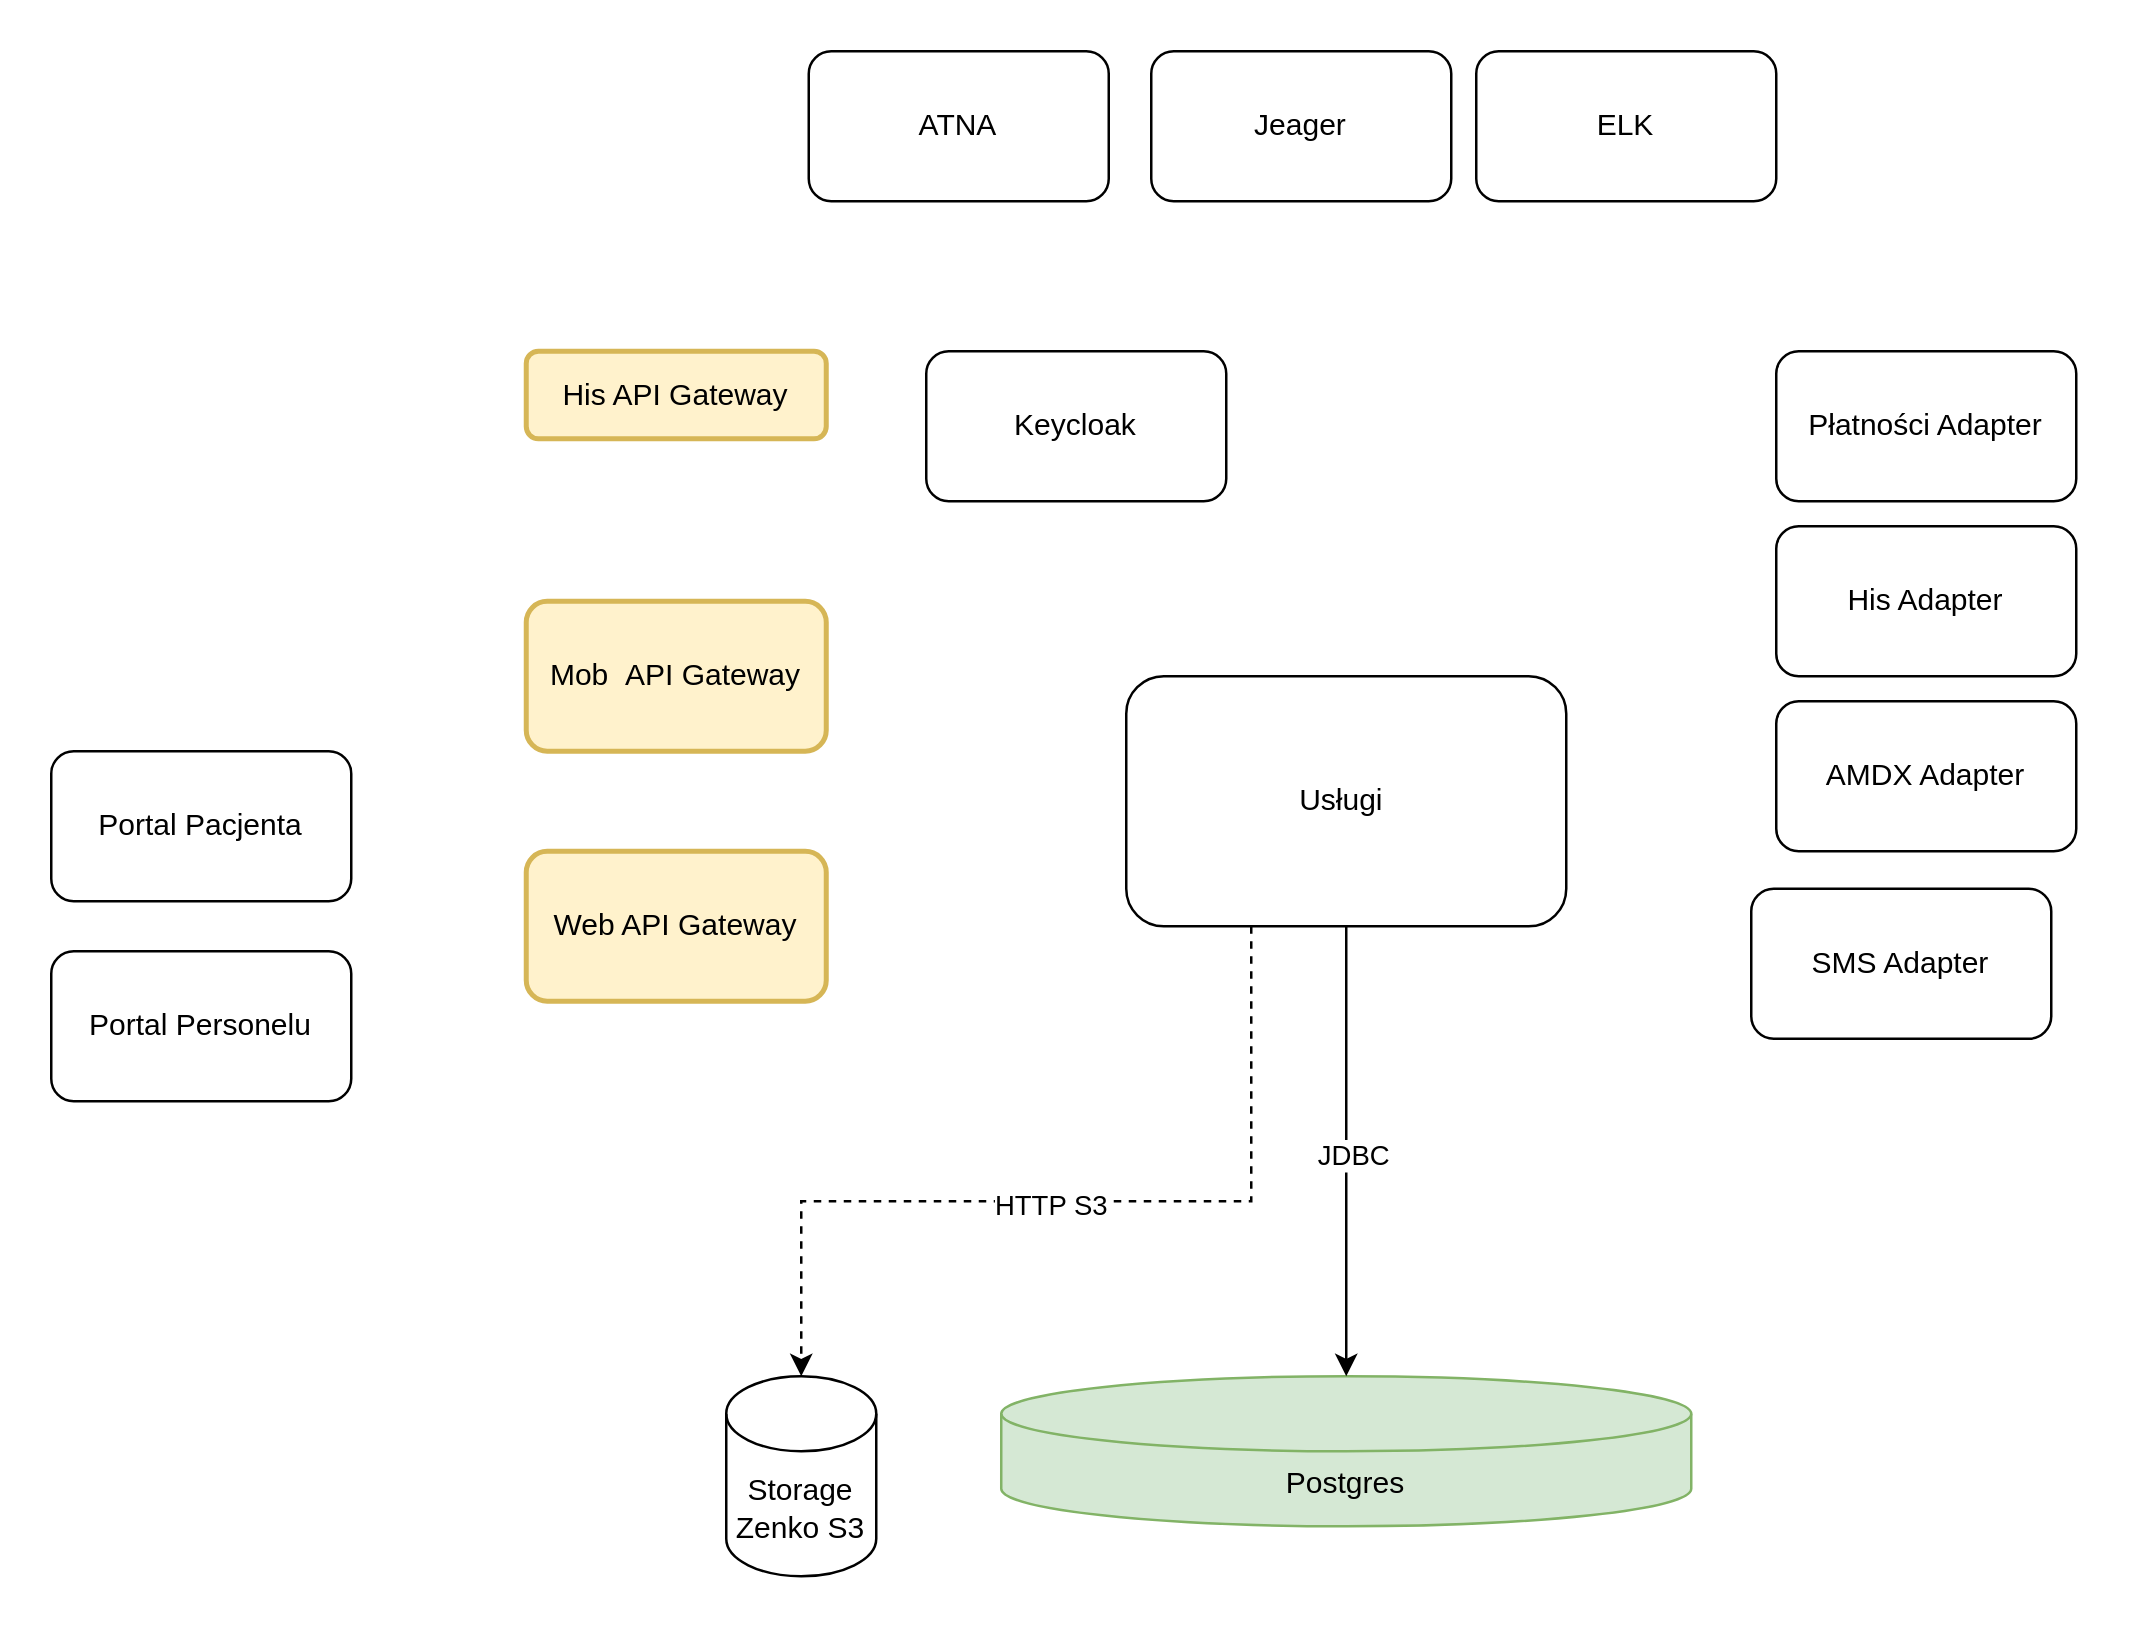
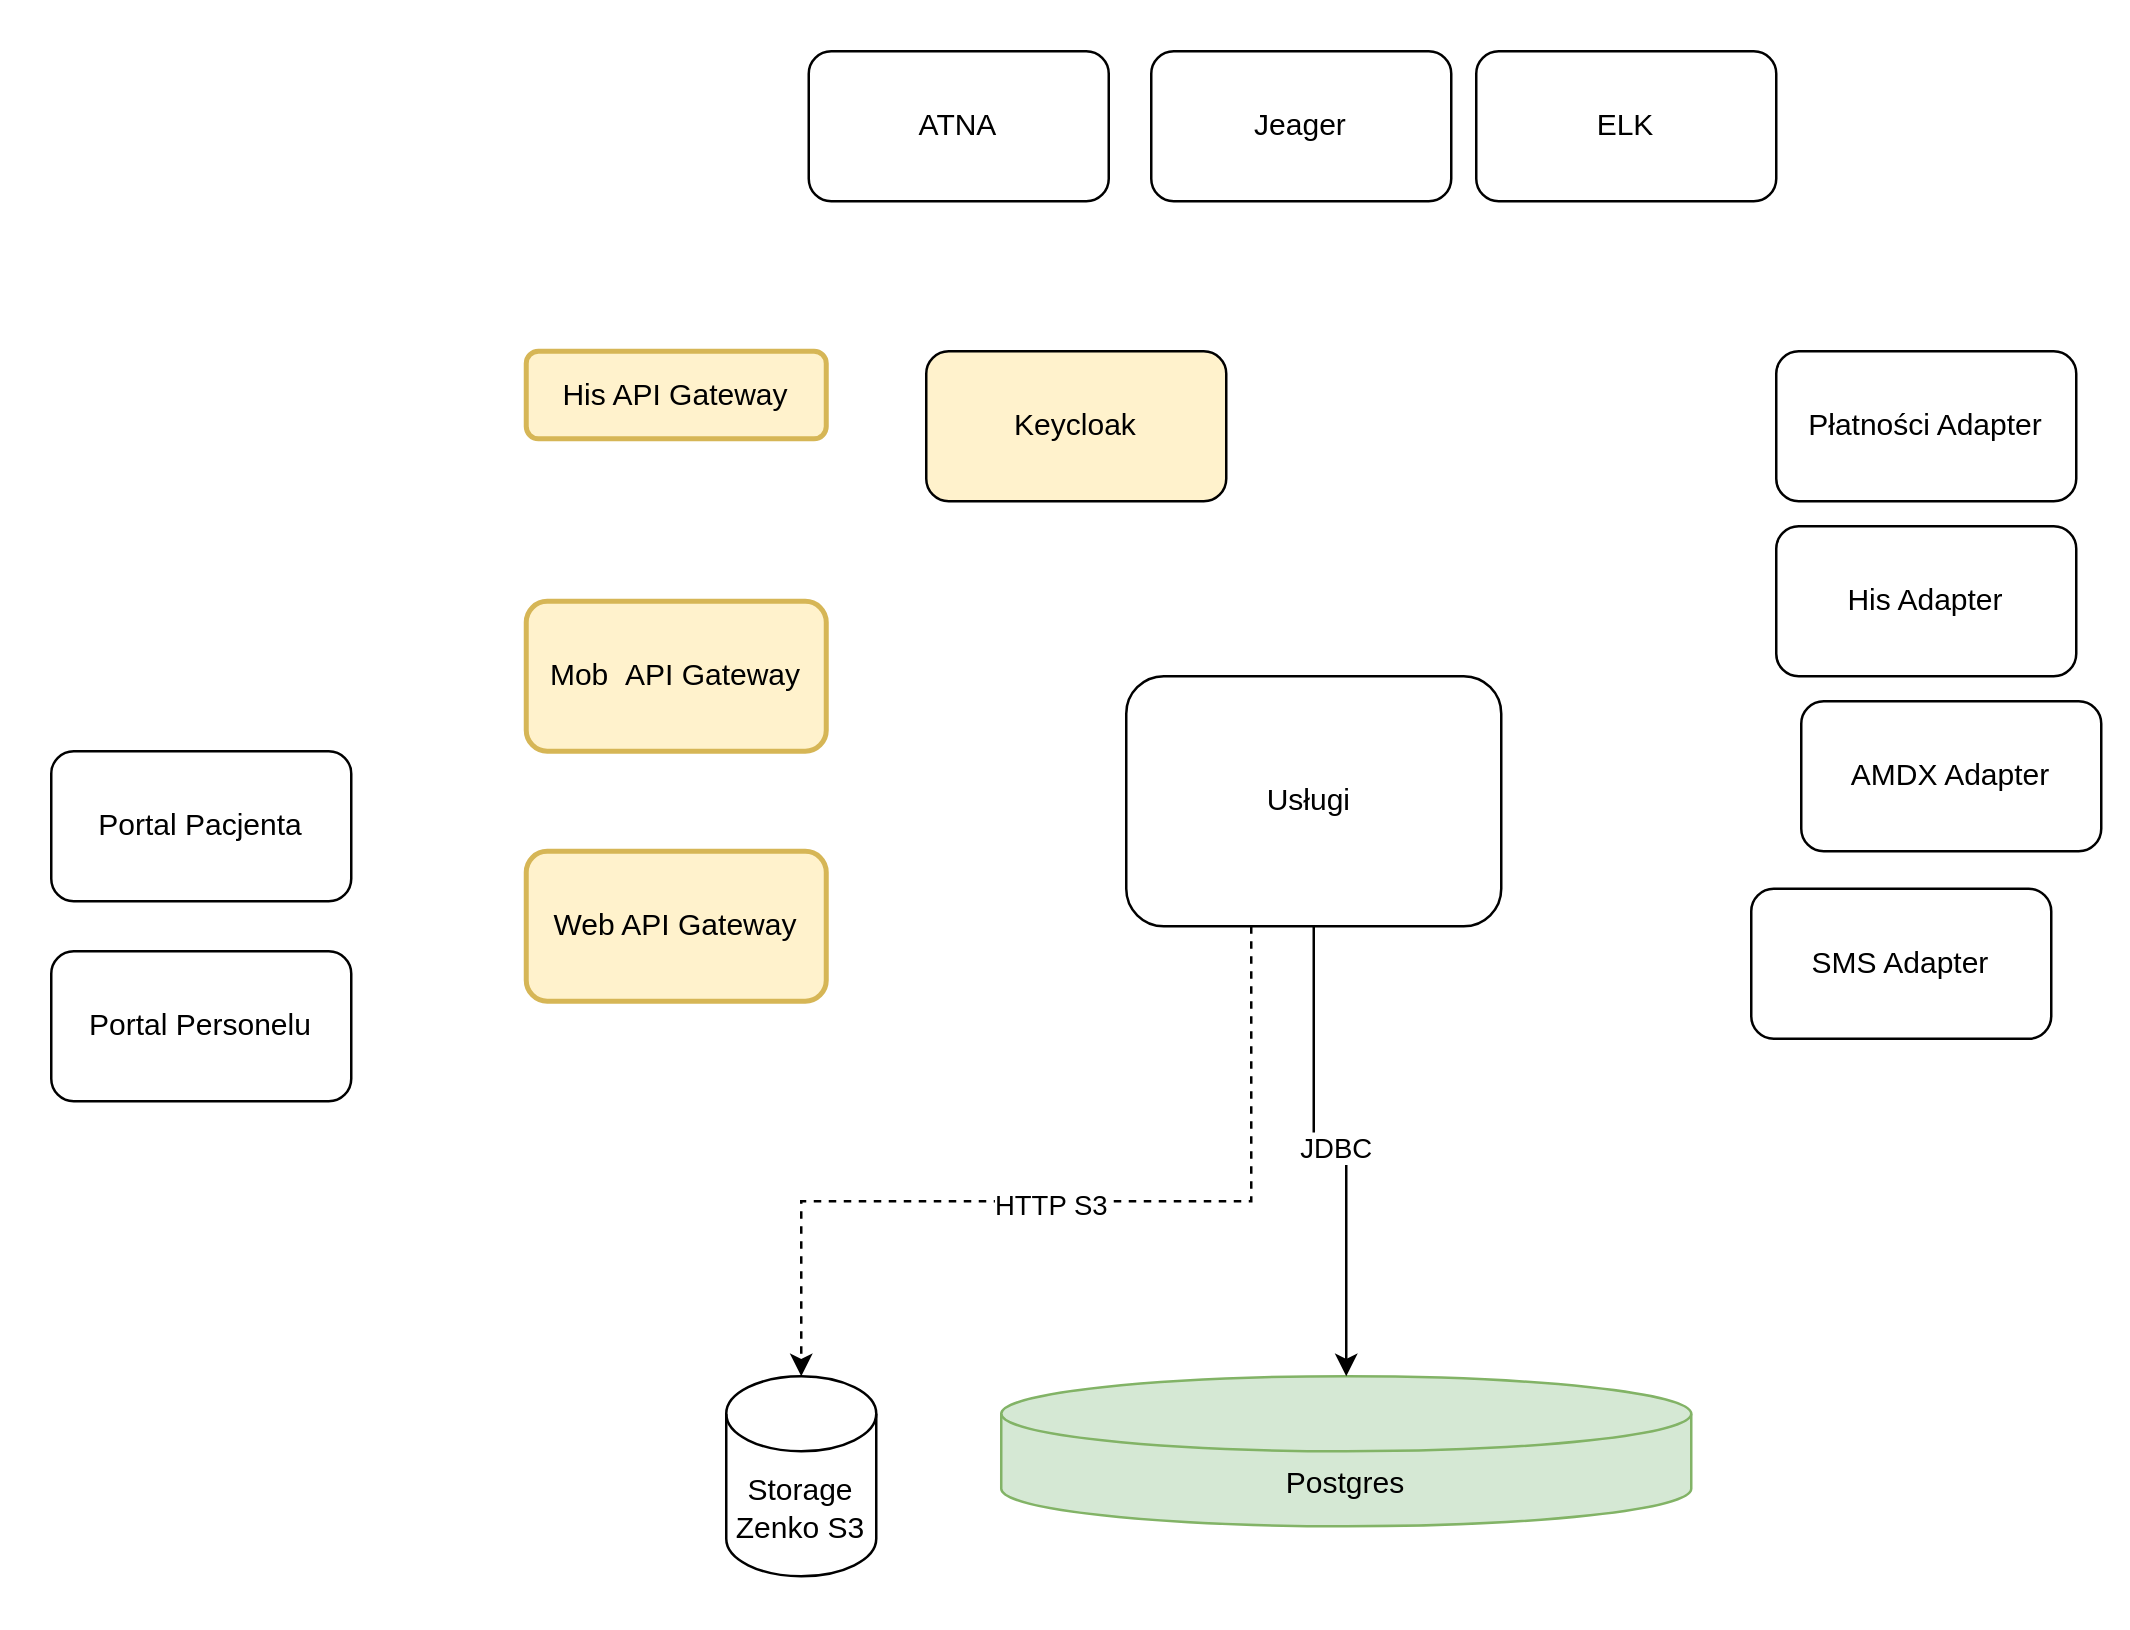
node "Keycloak": fillcolor #ffffff -> #fff2cc
node "AMDX Adapter": moved (1926, 776) -> (1951, 776)
node "Usługi": size 440x250 -> 375x250
